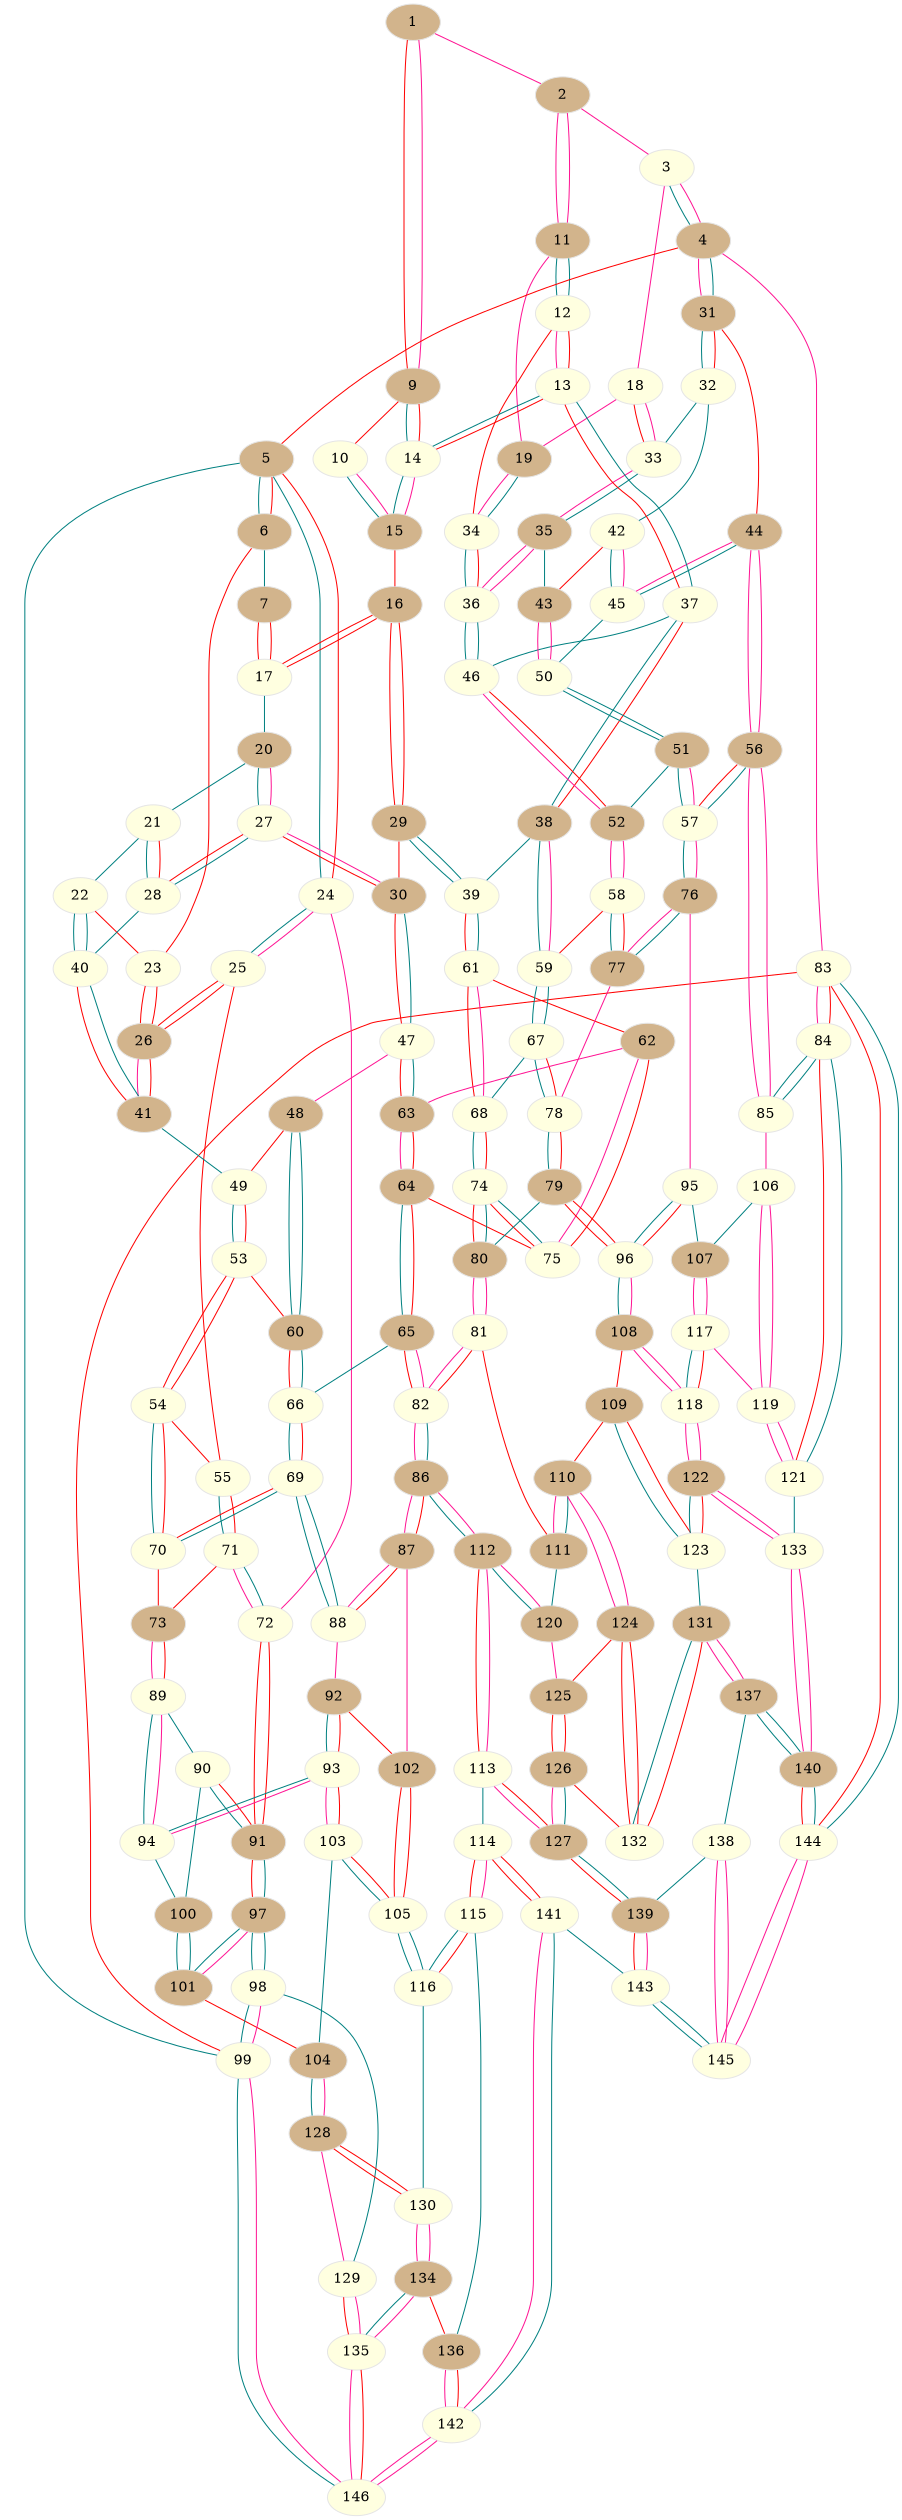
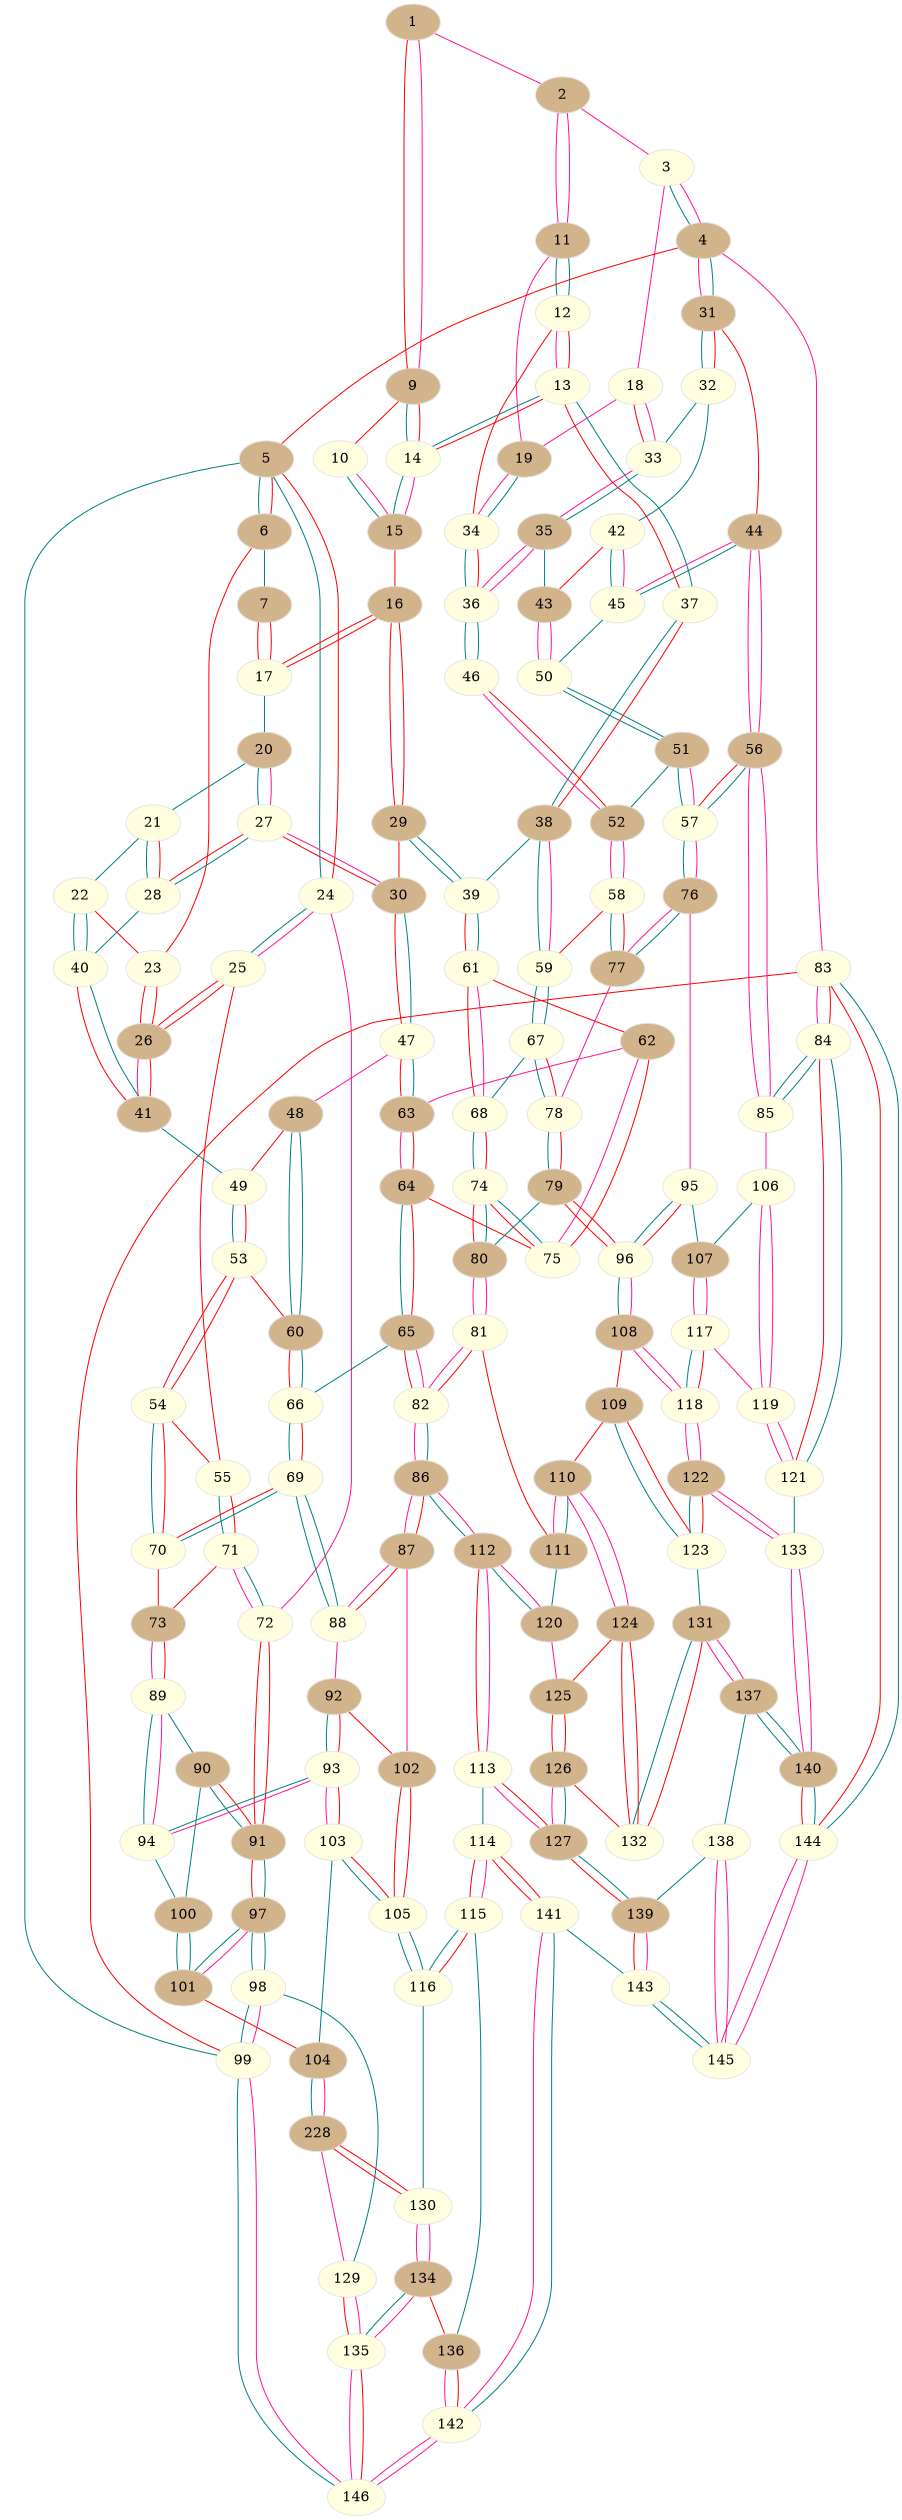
edge "37" -- "46": removed
node "90": fillcolor lightyellow -> tan
node "128": label "128" -> "228"
